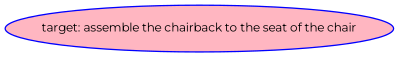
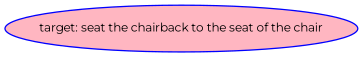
node "target: assemble the chairback to the seat of the chair": label "target: assemble the chairback to the seat of the chair" -> "target: seat the chairback to the seat of the chair"
